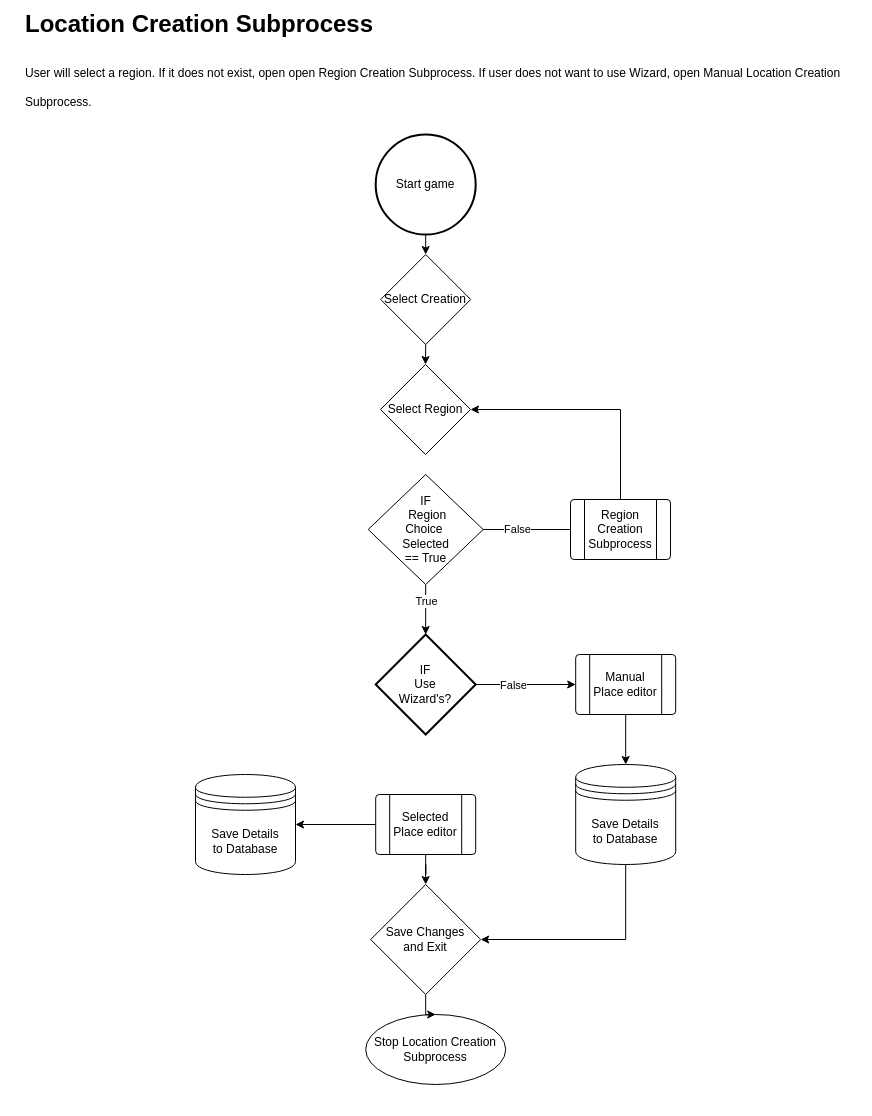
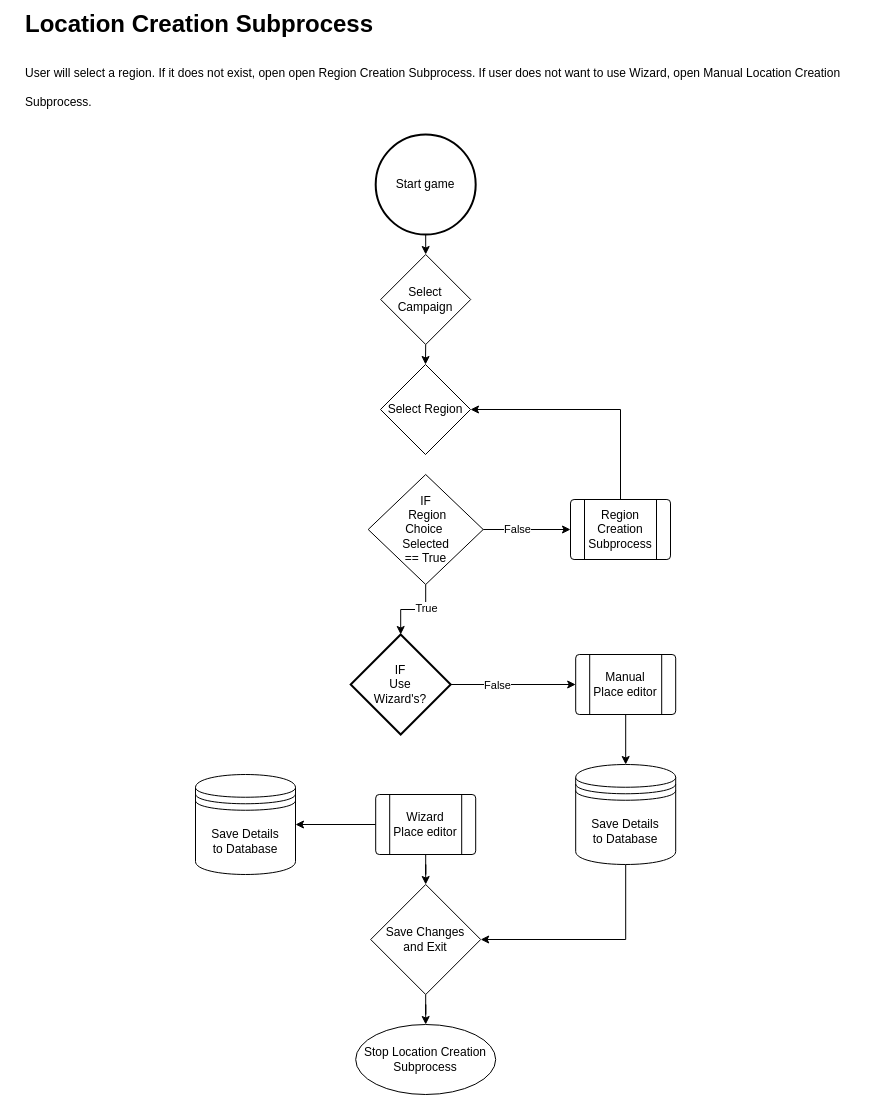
node "Select Creation": label "Select Creation" -> "Select Campaign"
edge "IF Region Choice Selected == True" -- "Region Creation Subprocess": arrowhead none -> classic
node "IF Use Wizard's?": moved (426, 685) -> (401, 685)
node "Selected Place editor": label "Selected Place editor" -> "Wizard Place editor"
node "Stop Location Creation Subprocess": moved (436, 1050) -> (426, 1060)
